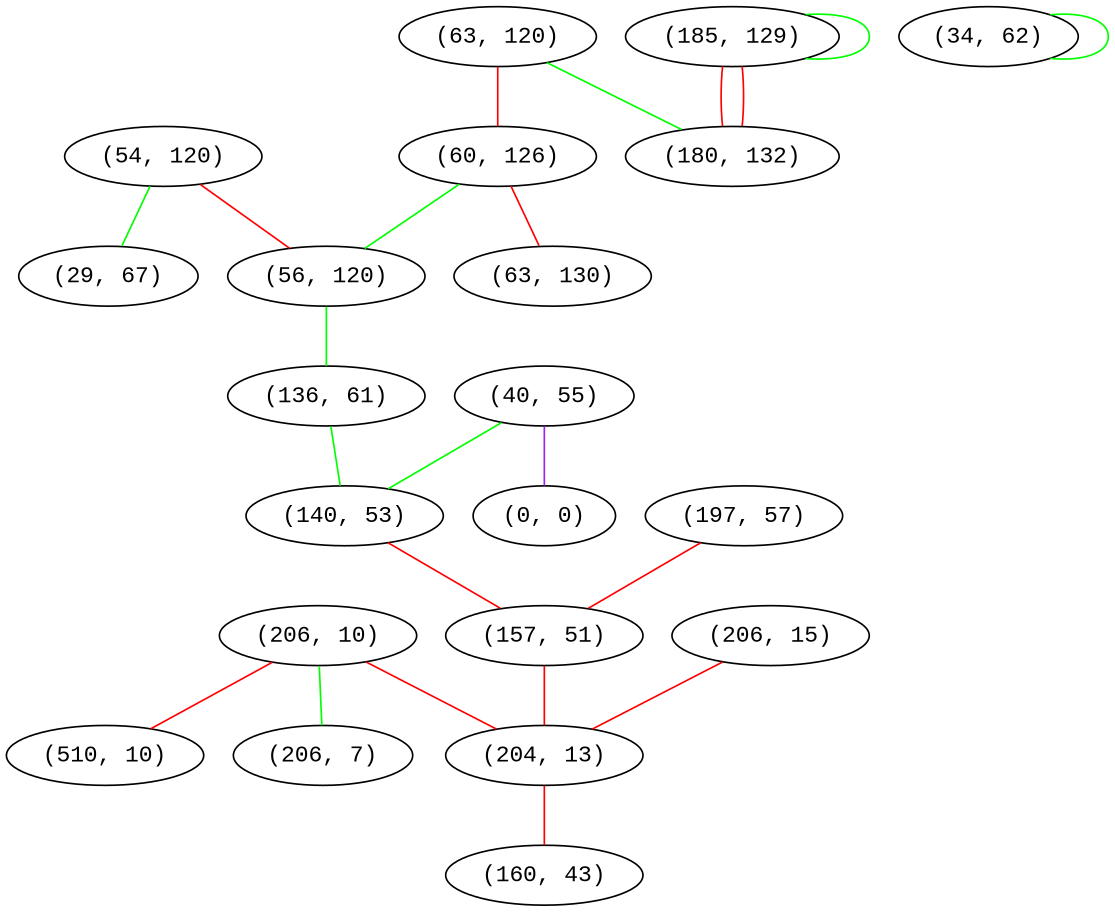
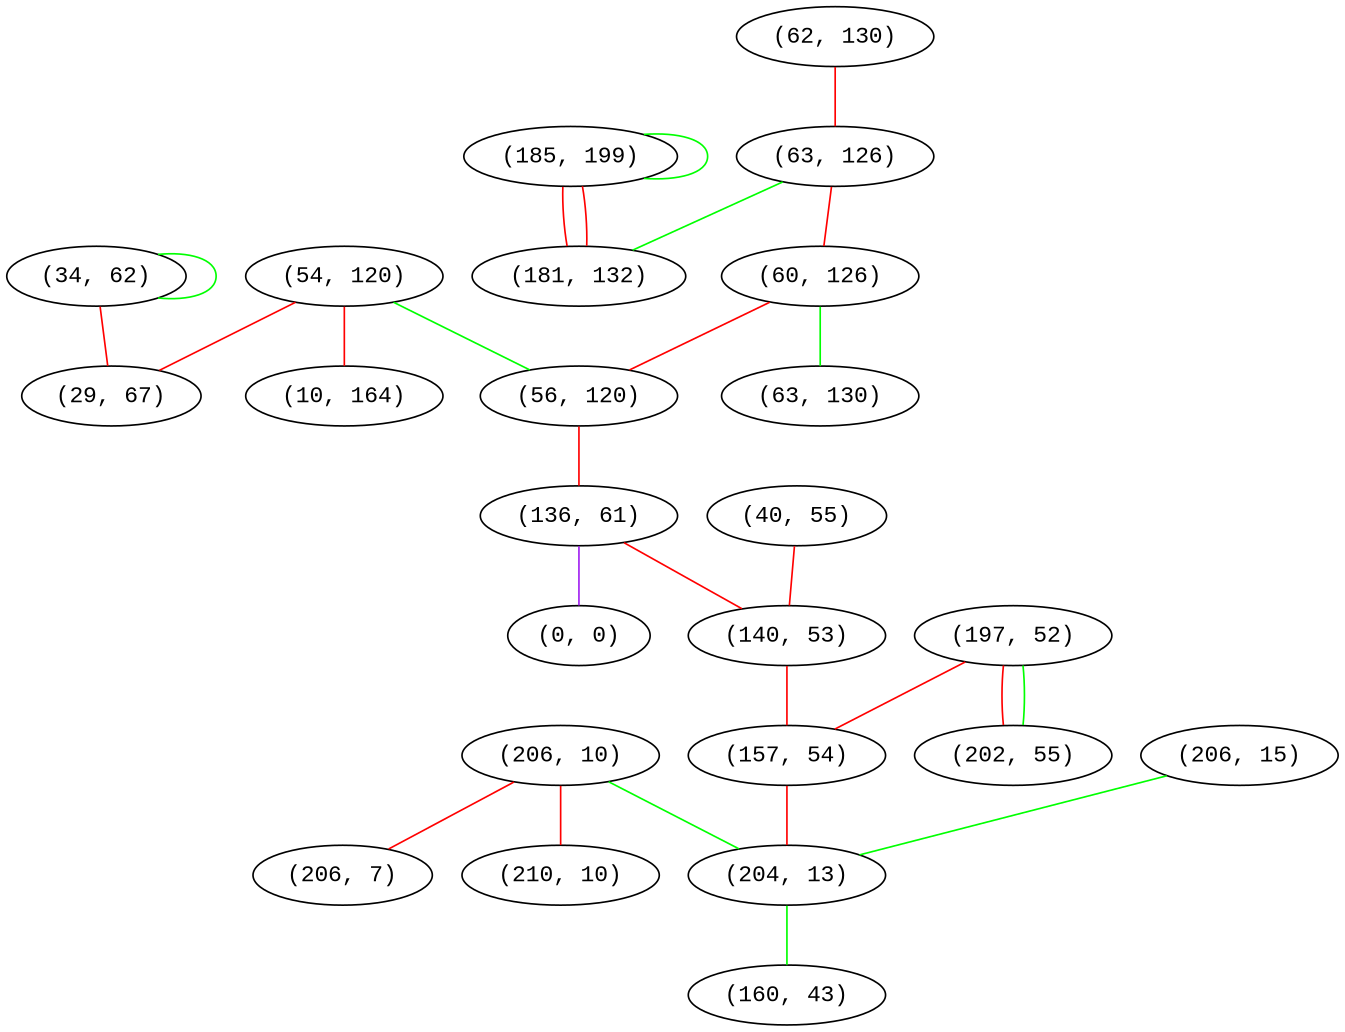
node "(63, 120)": label "(63, 120)" -> "(63, 126)"
node "(185, 129)": label "(185, 129)" -> "(185, 199)"
node "(62, 130)": added
node "(180, 132)": label "(180, 132)" -> "(181, 132)"
edge "(54, 120)" -- "(29, 67)": color green -> red
edge "(54, 120)" -- "(56, 120)": color red -> green
edge "(60, 126)" -- "(56, 120)": color green -> red
edge "(60, 126)" -- "(63, 130)": color red -> green
edge "(34, 62)" -- "(29, 67)": added
edge "(56, 120)" -- "(136, 61)": color green -> red
node "(10, 164)": added
edge "(136, 61)" -- "(140, 53)": color green -> red
edge "(40, 55)" -- "(140, 53)": color green -> red
edge "(40, 55)" -- "(0, 0)": now "(136, 61)" -- "(0, 0)"
node "(197, 57)": label "(197, 57)" -> "(197, 52)"
node "(157, 51)": label "(157, 51)" -> "(157, 54)"
edge "(206, 10)" -- "(206, 7)": color green -> red
edge "(206, 10)" -- "(204, 13)": color red -> green
edge "(206, 15)" -- "(204, 13)": color red -> green
node "(510, 10)": label "(510, 10)" -> "(210, 10)"
node "(202, 55)": added
edge "(204, 13)" -- "(160, 43)": color red -> green
